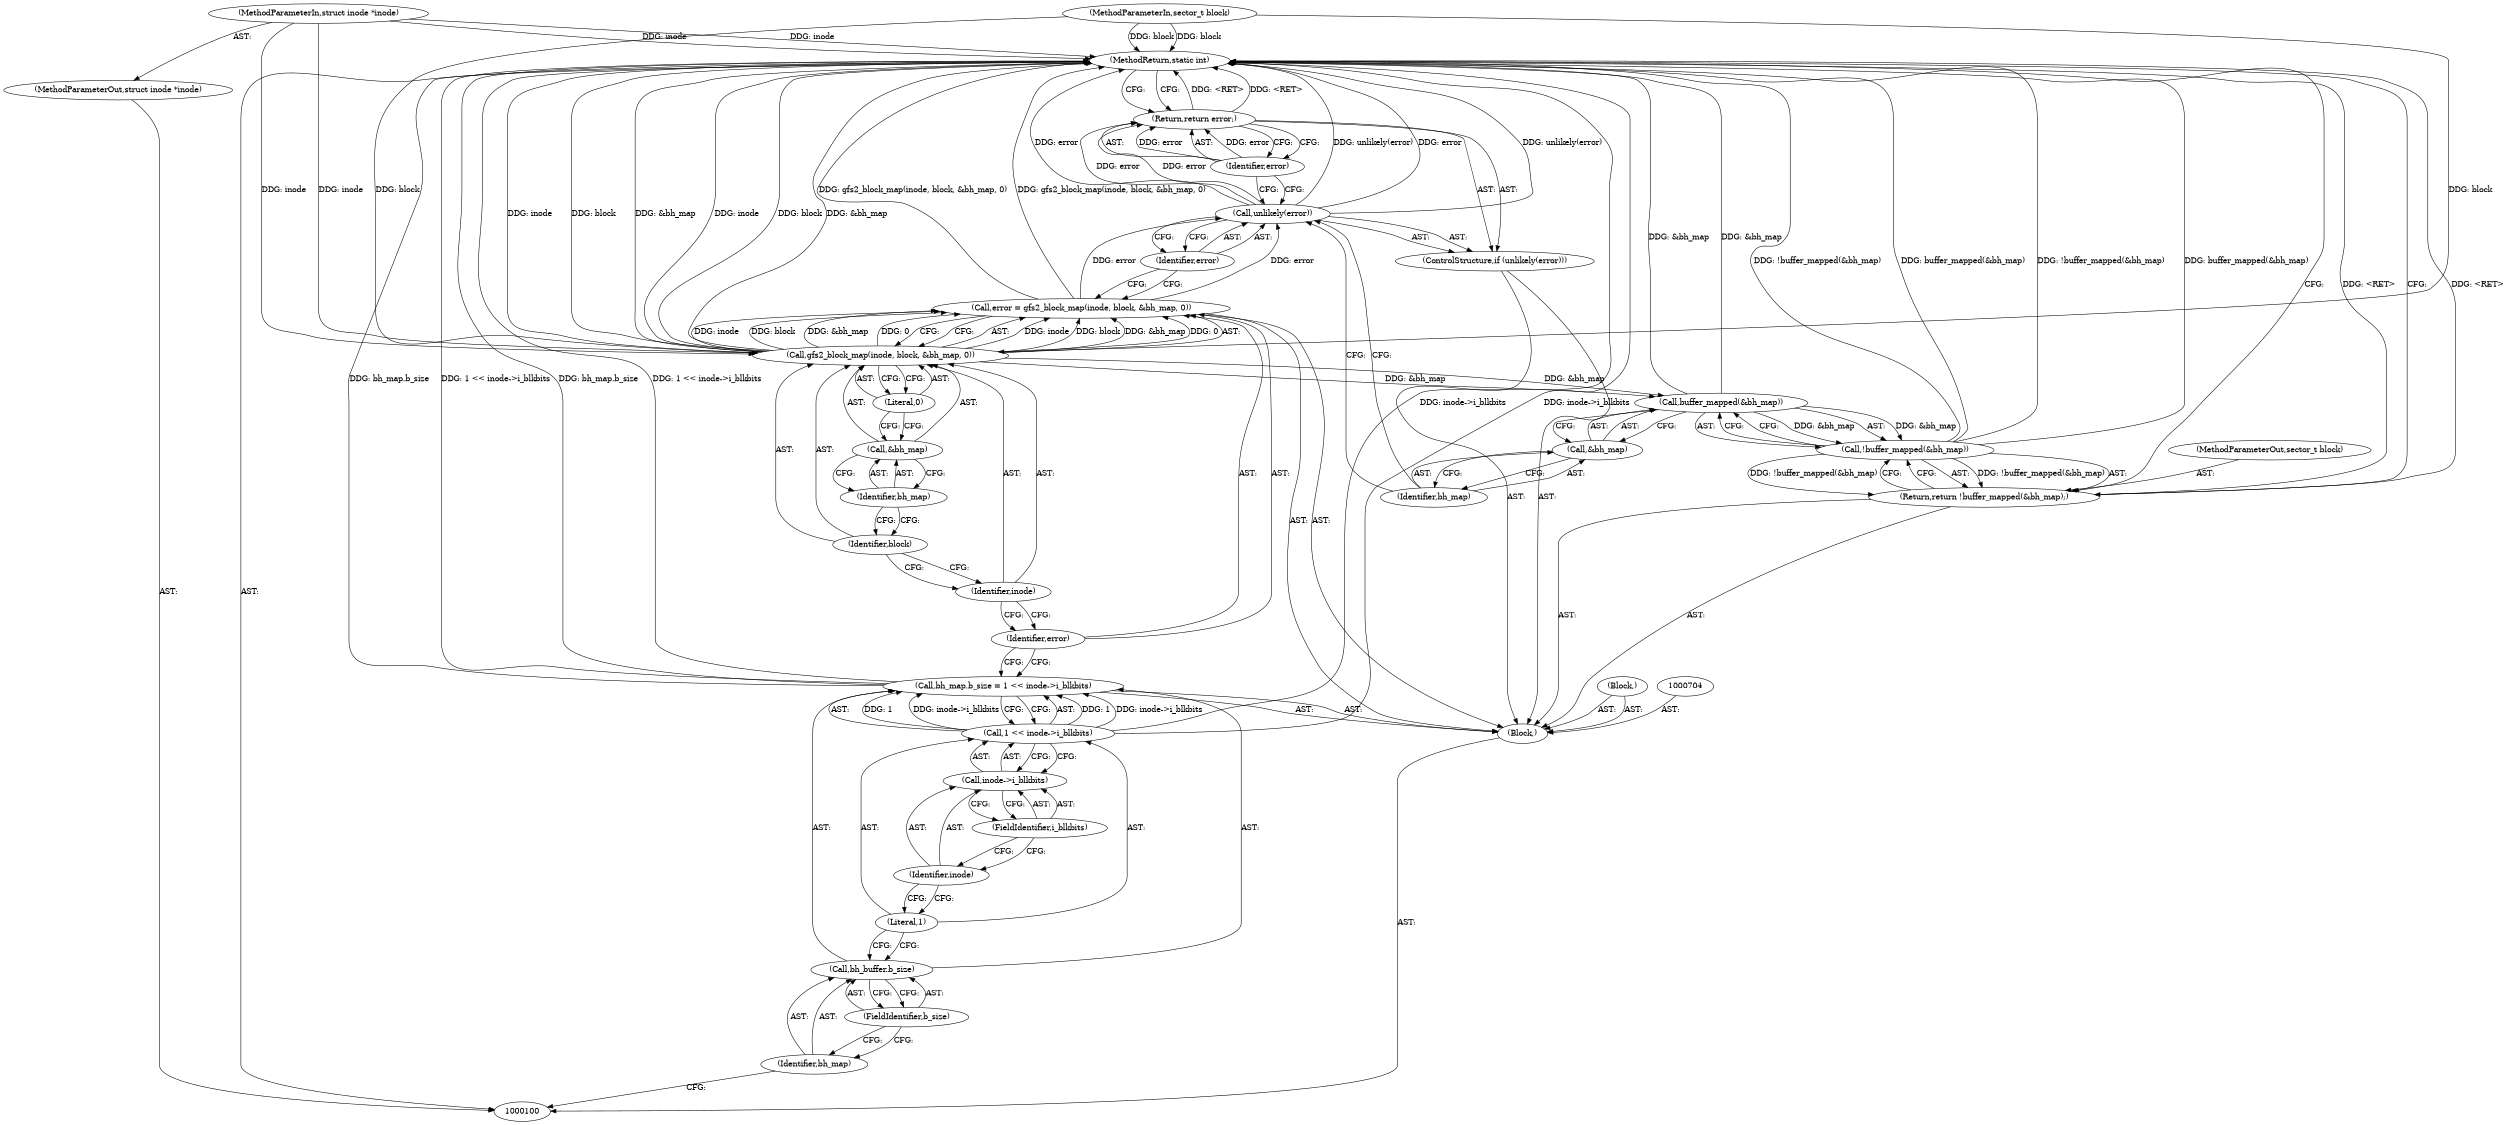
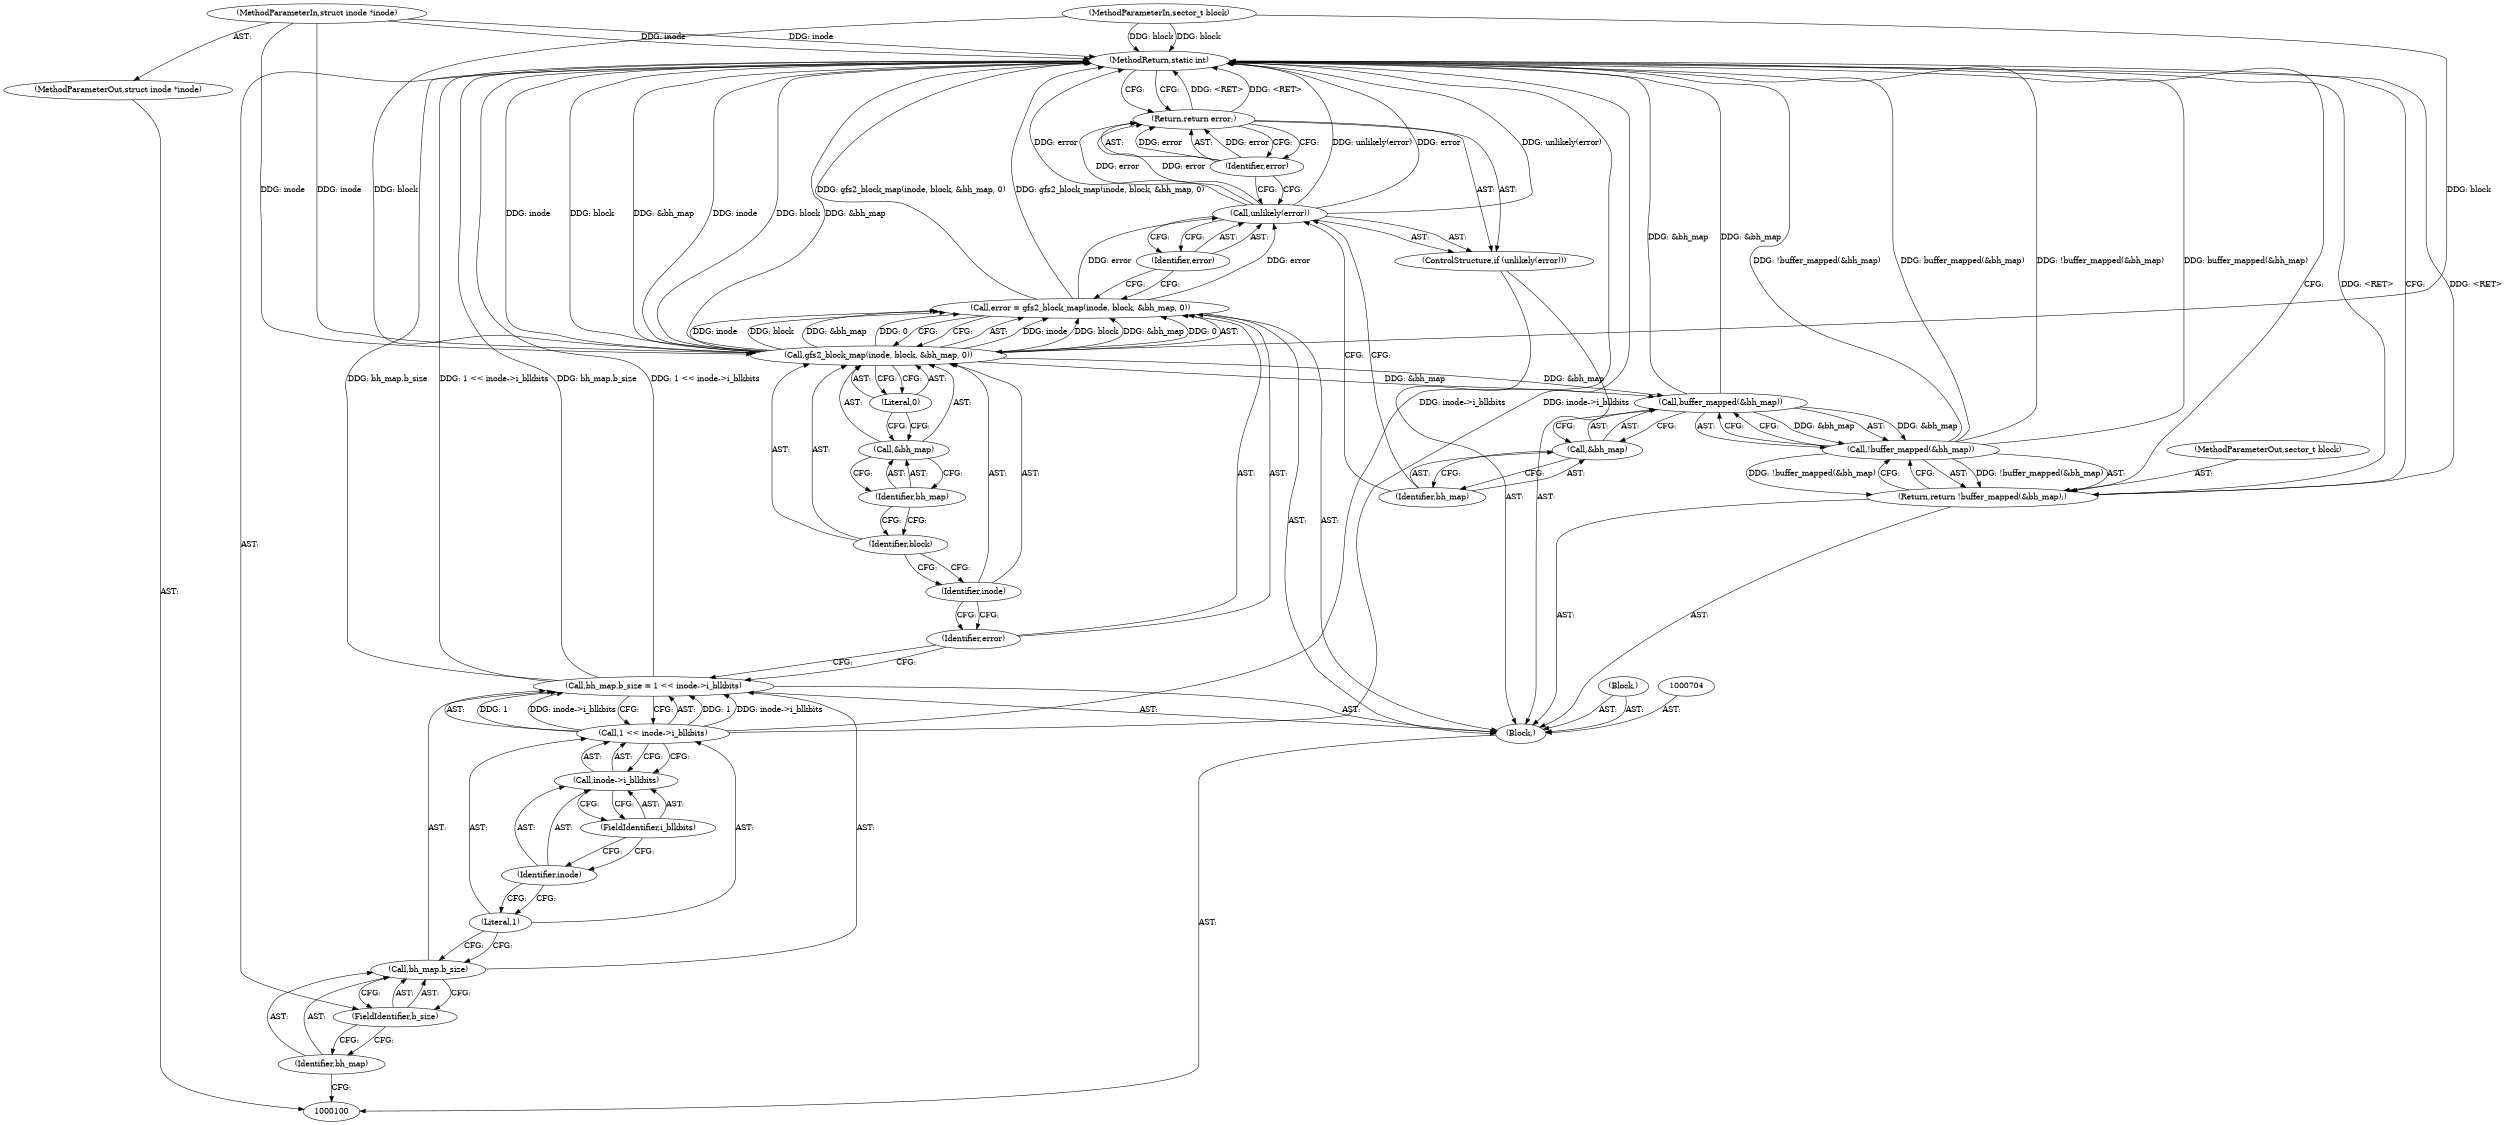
edge "(MethodReturn,static int)" -> "1000100": now "(MethodReturn,static int)" -> "(FieldIdentifier,b_size)"
node "(Call,bh_buffer.b_size)": label "(Call,bh_buffer.b_size)" -> "(Call,bh_map.b_size)"
